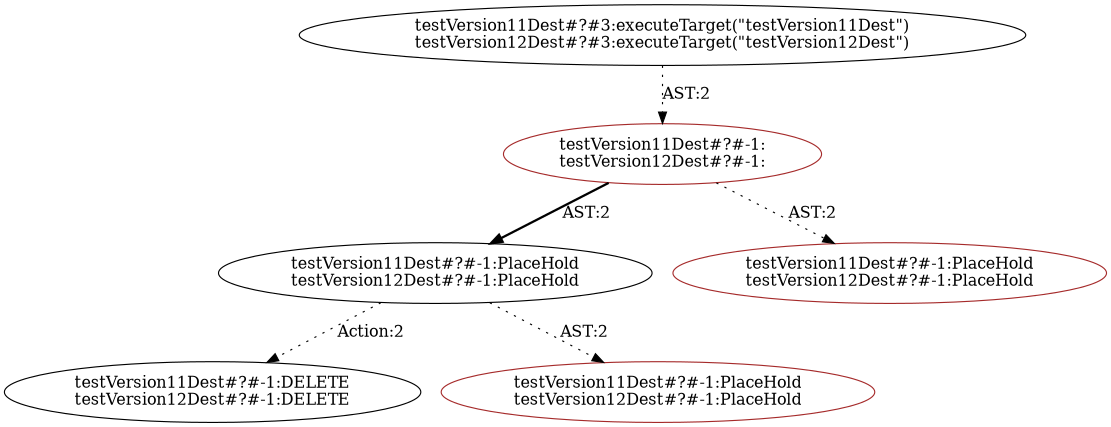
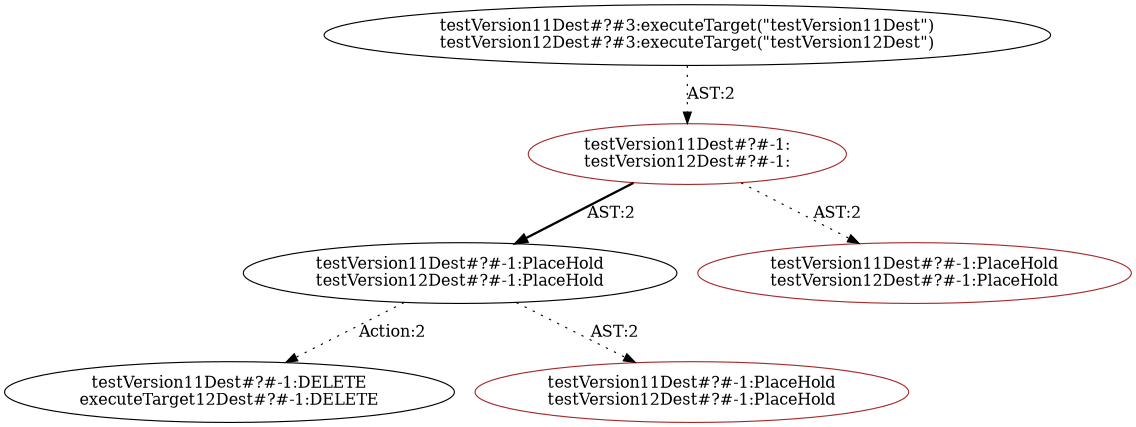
node "testVersion11Dest#?#-1:DELETE testVersion12Dest#?#-1:DELETE": label "testVersion11Dest#?#-1:DELETE testVersion12Dest#?#-1:DELETE" -> "testVersion11Dest#?#-1:DELETE executeTarget12Dest#?#-1:DELETE"
